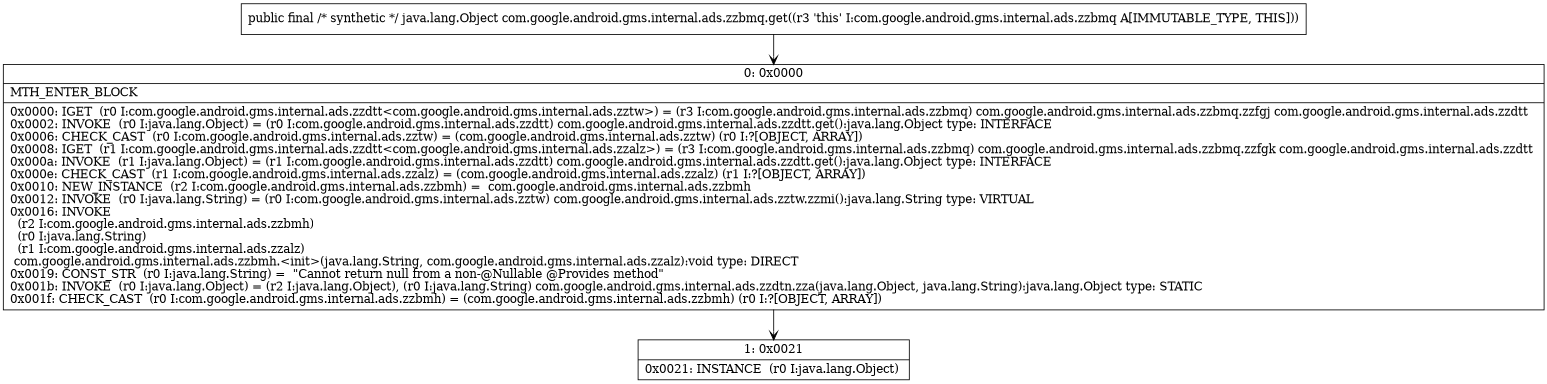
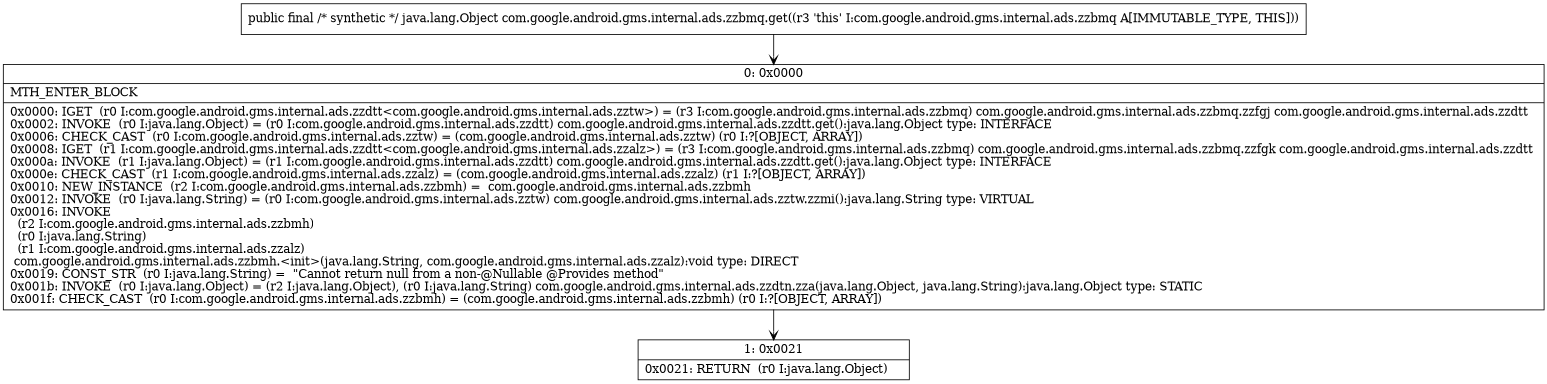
node "1: 0x0021": text "0x0021: INSTANCE  (r0 I:java.lang.Object)" -> "0x0021: RETURN  (r0 I:java.lang.Object)"
